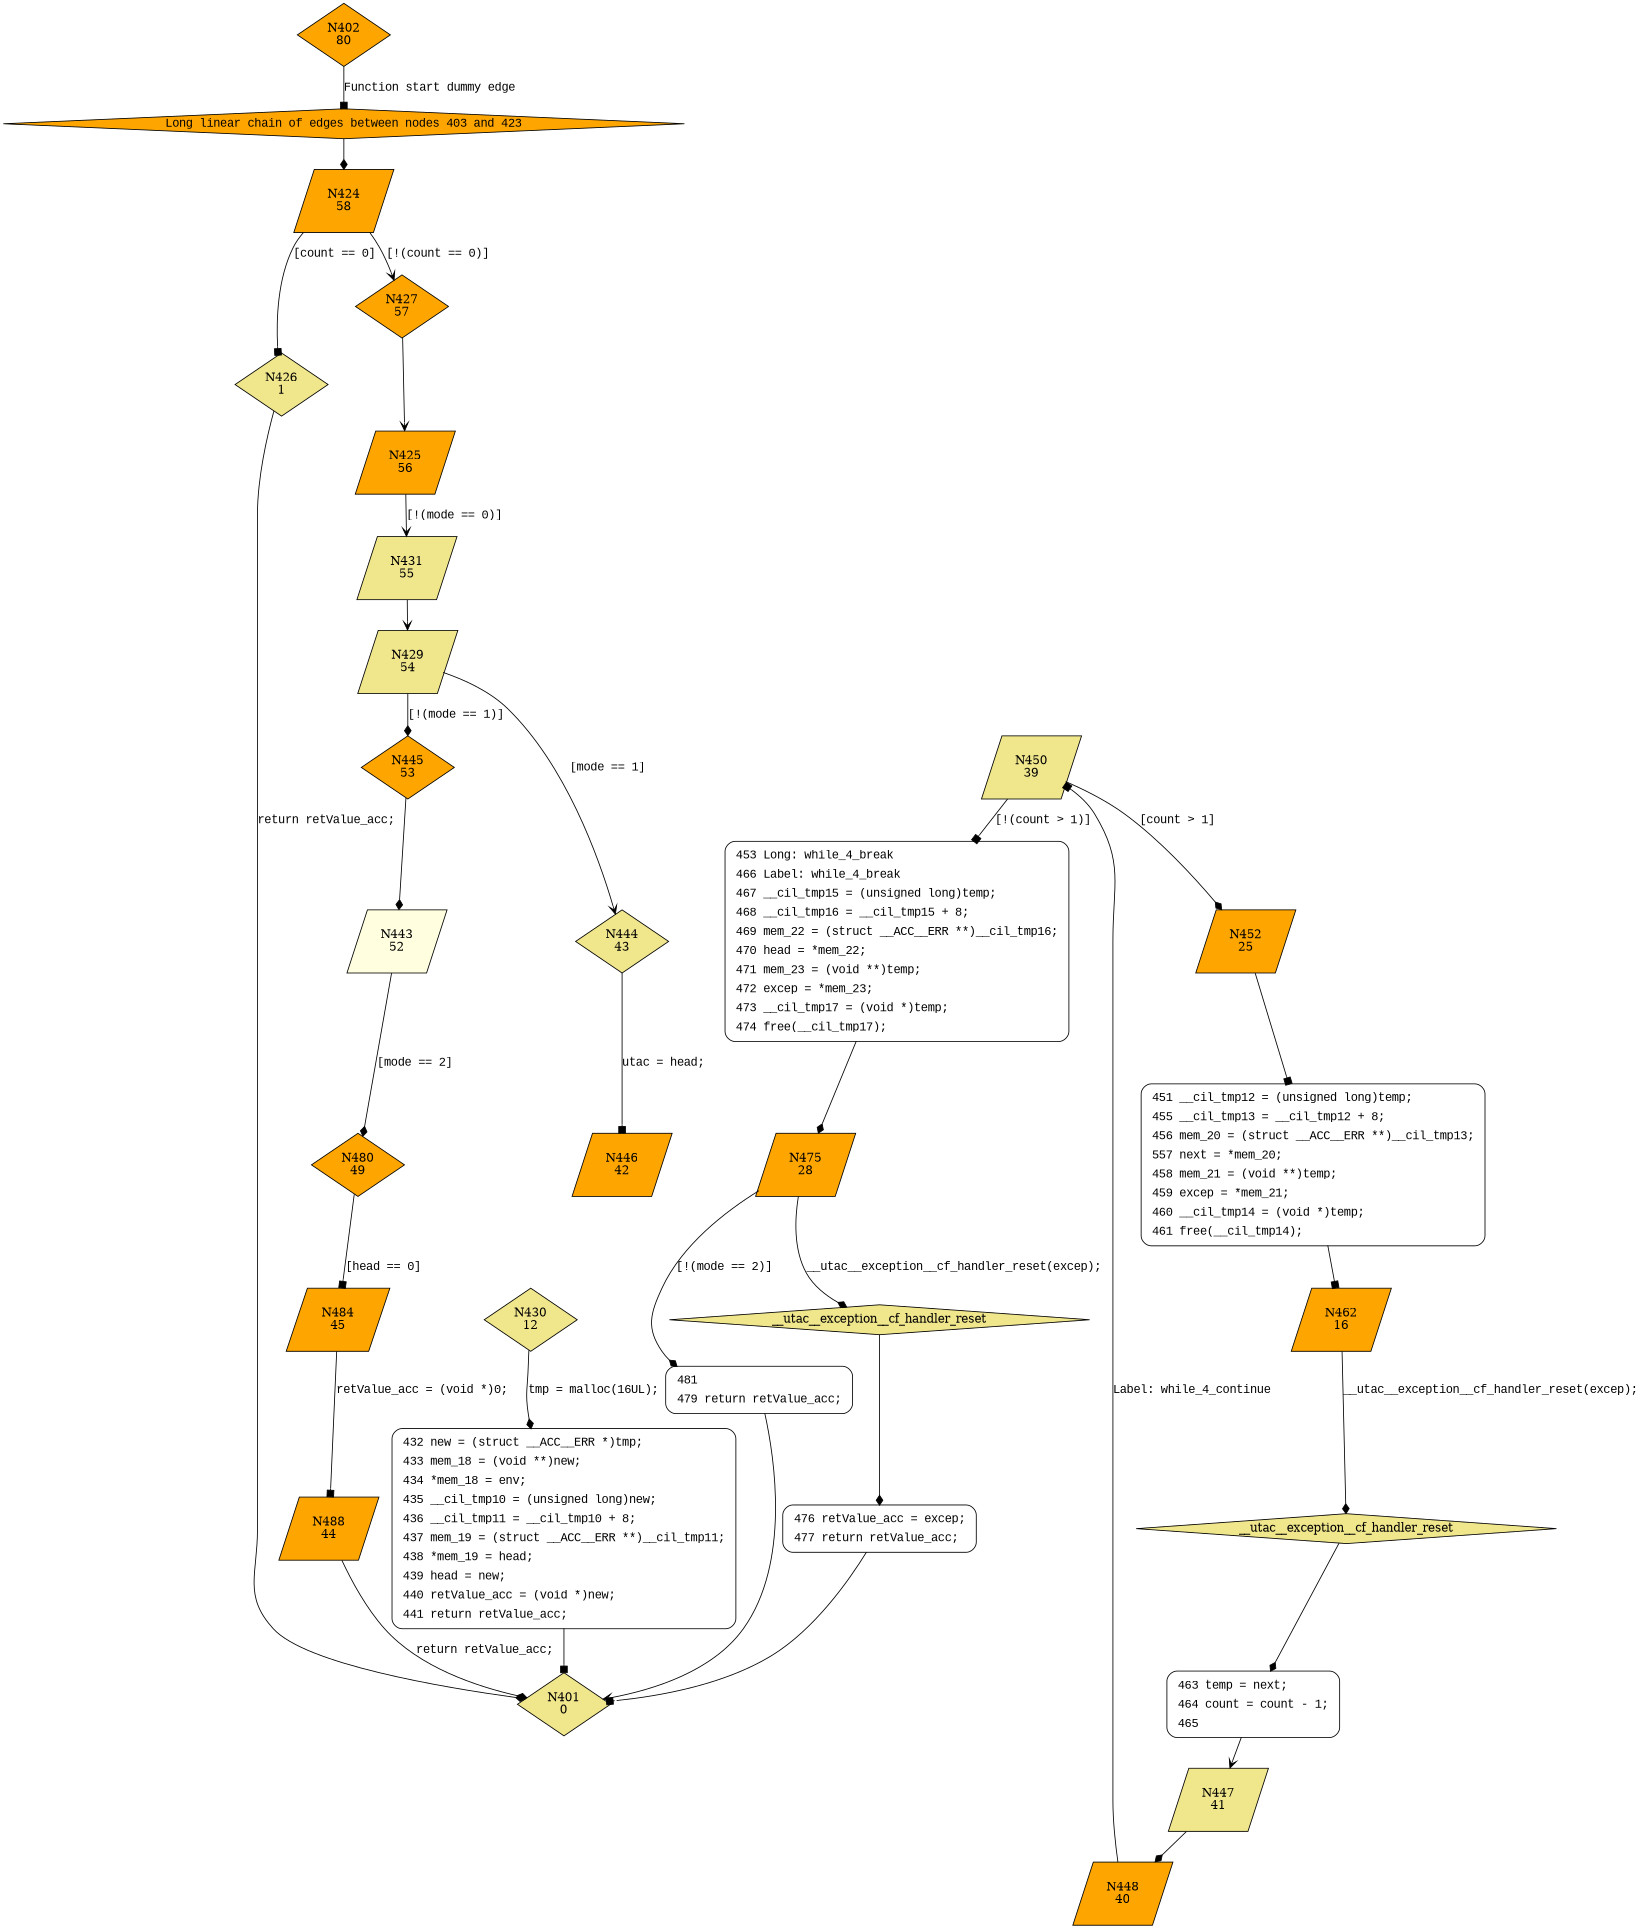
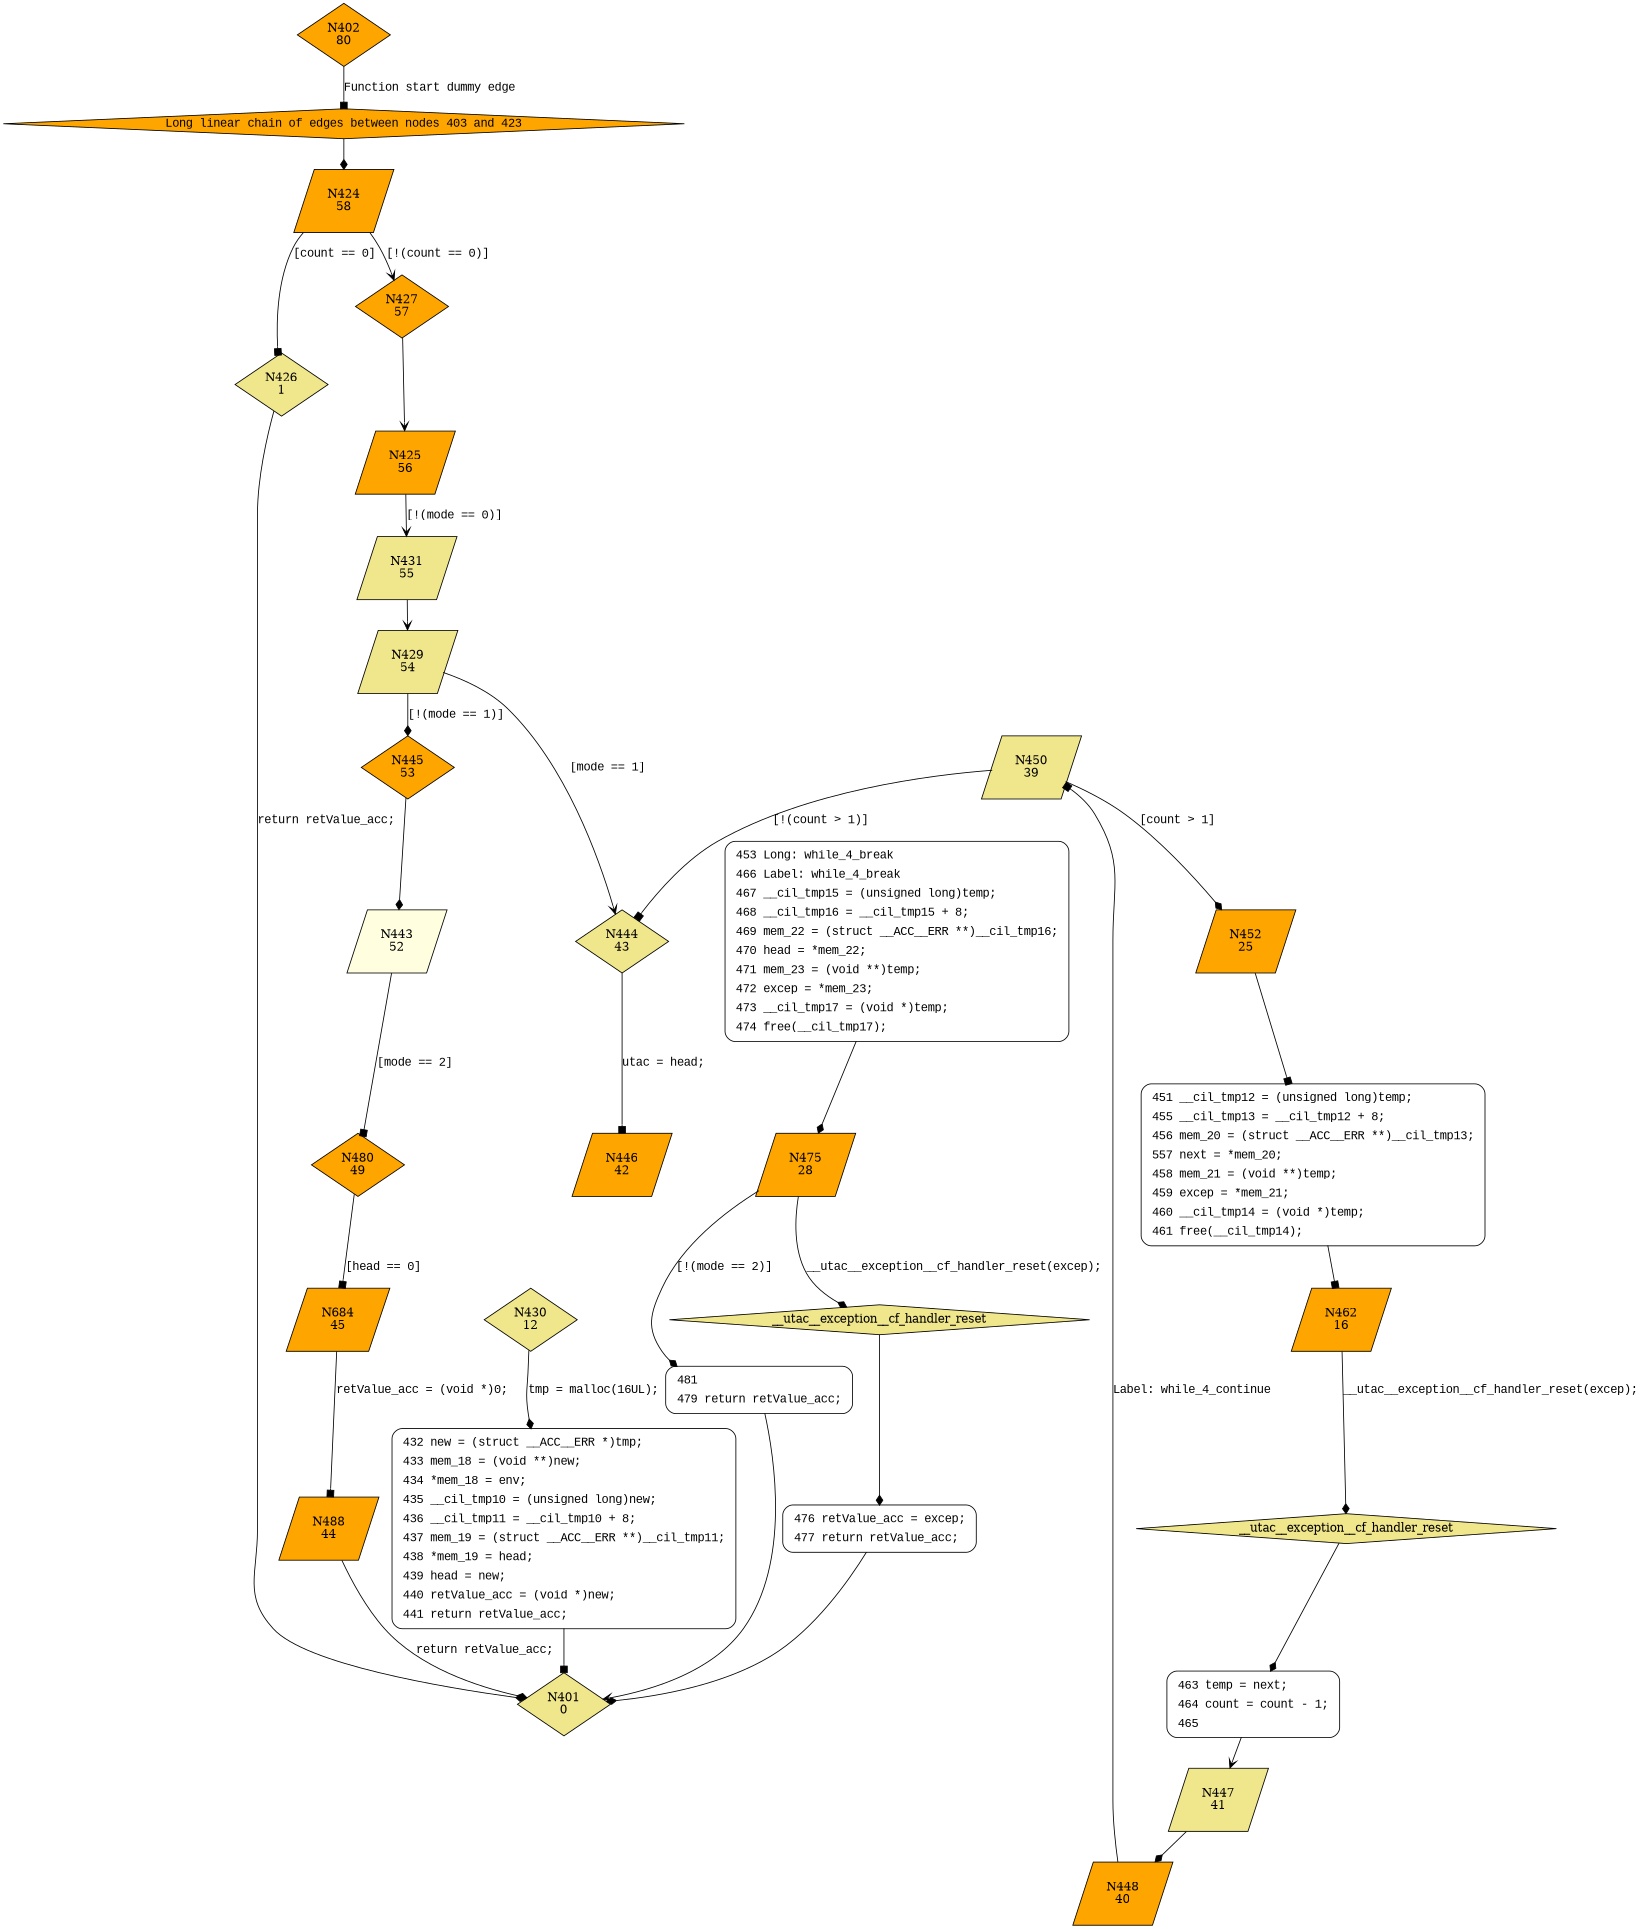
edge "N450 39" -> "453": now "N450 39" -> "N444 43"
edge "N443 52" -> "N480 49": arrowhead diamond -> box
node "N484 45": label "N484 45" -> "N684 45"
edge "476" -> "N401 0": arrowhead box -> diamond
